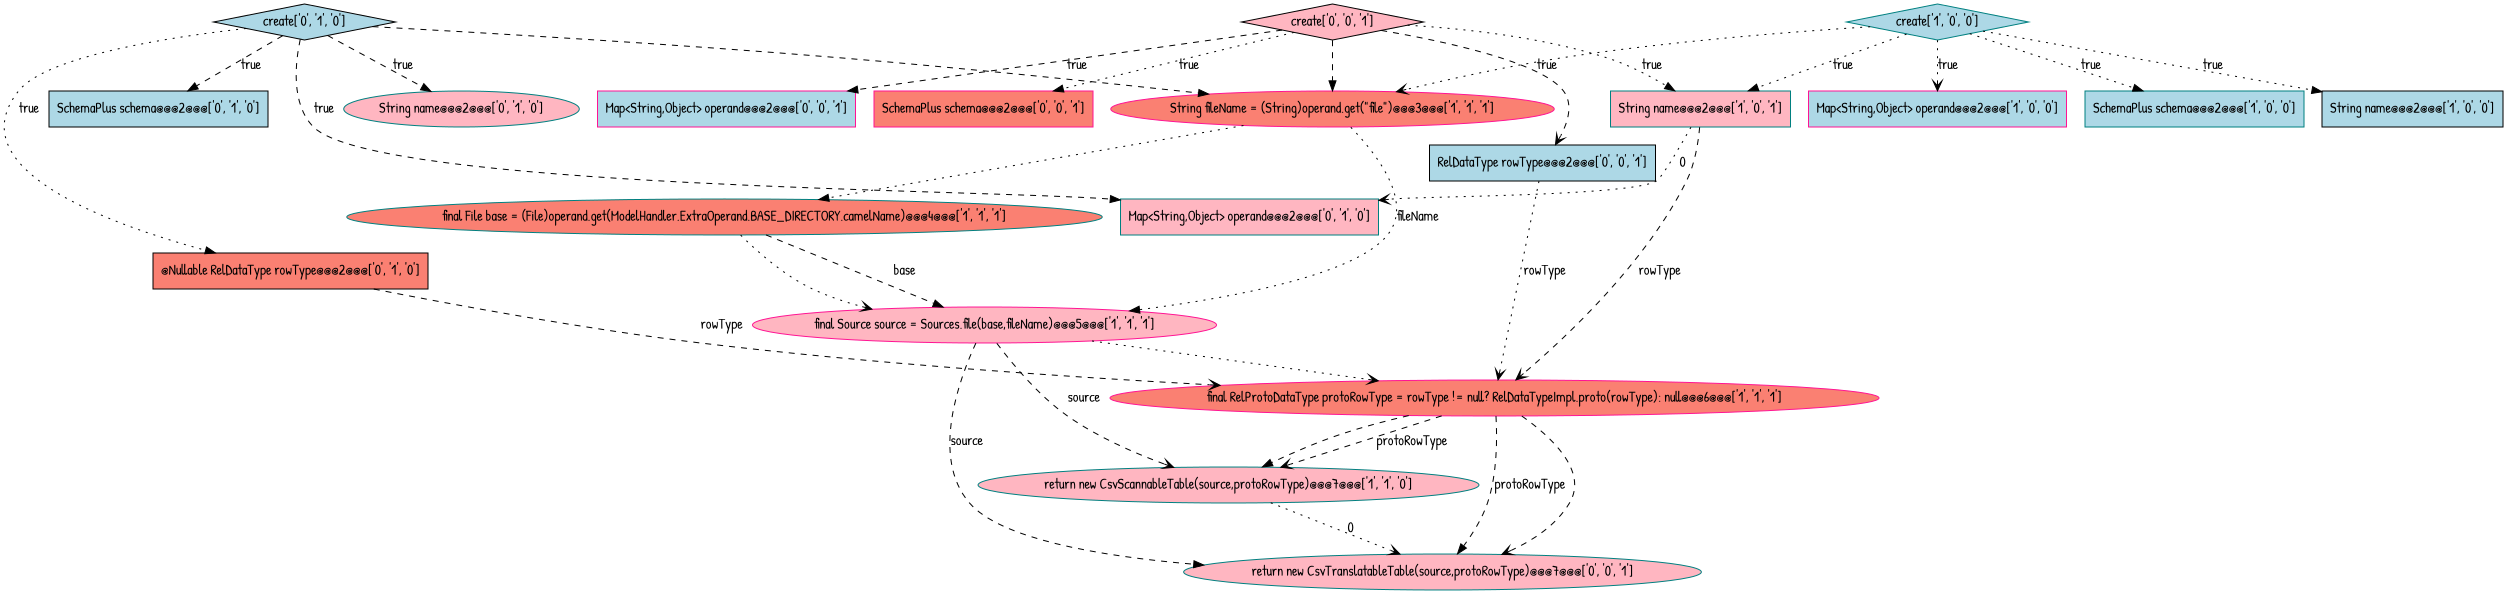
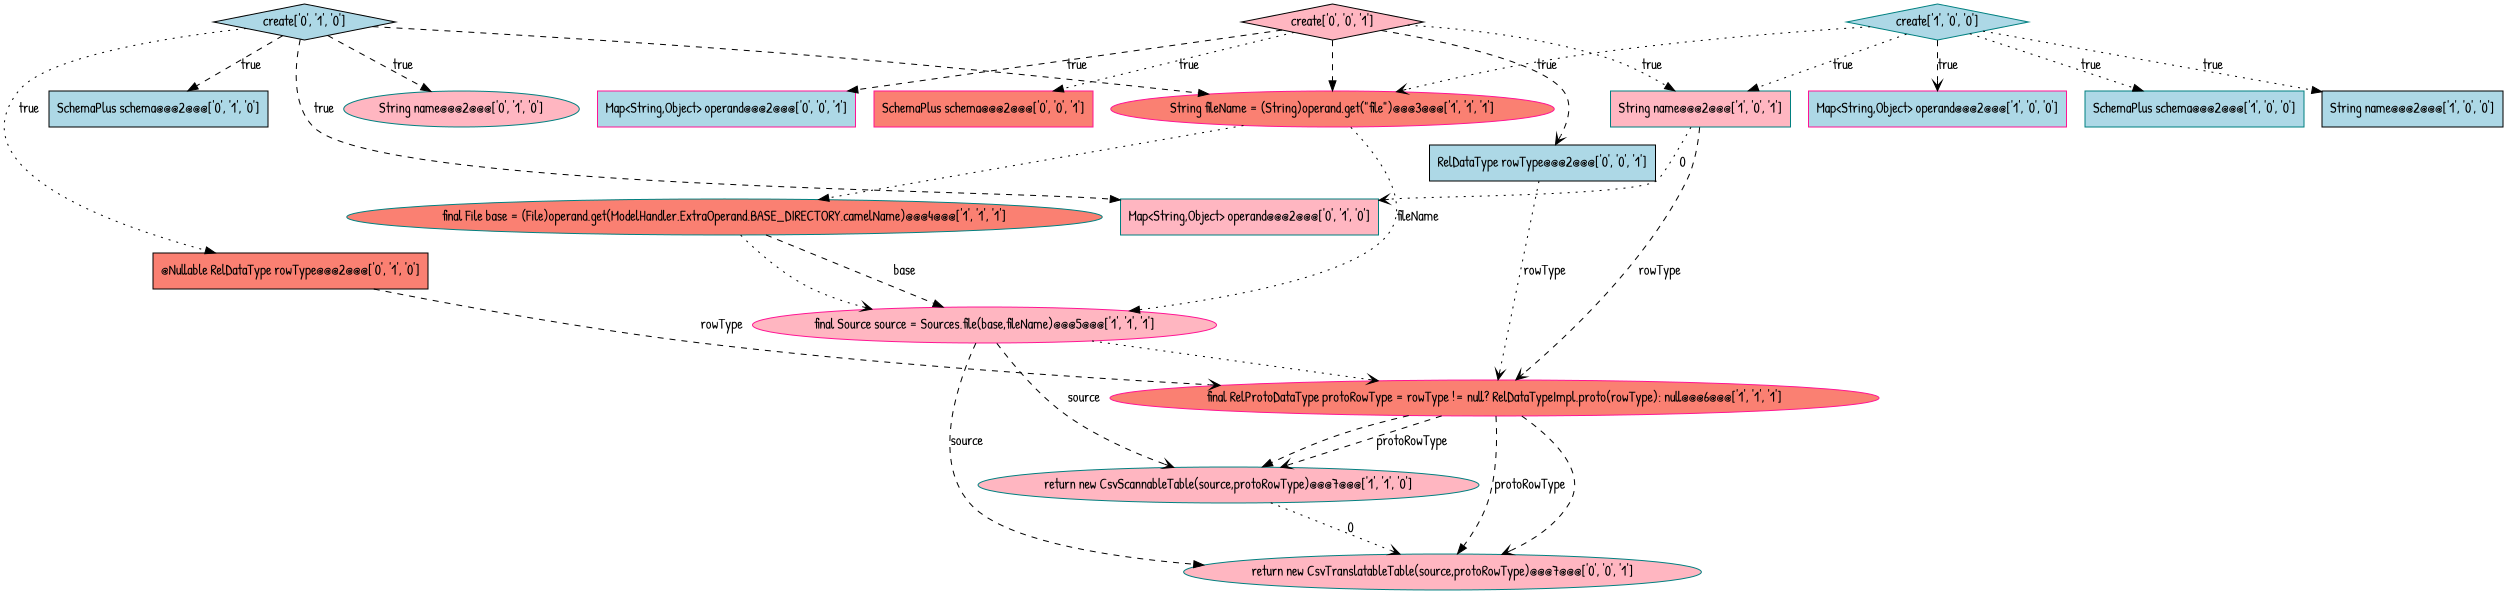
edge "create['1', '0', '0']" -> "Map<String,Object> operand@@@2@@@['1', '0', '0']": style dotted -> dashed
